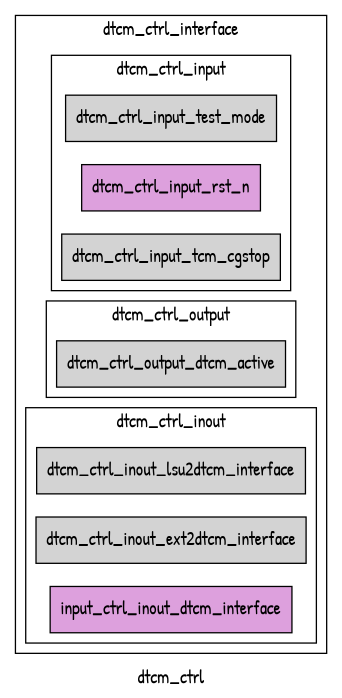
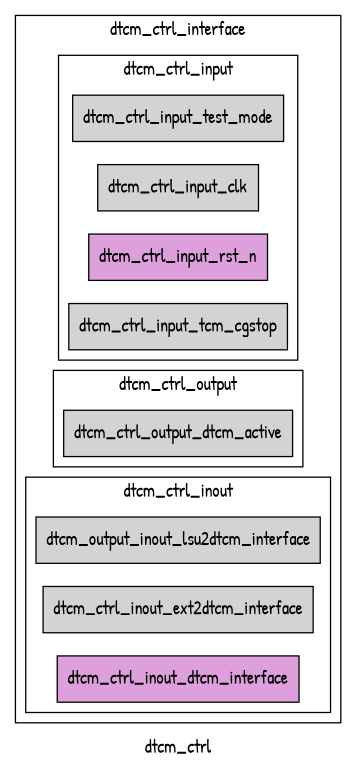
node "dtcm_ctrl_input_clk": added
node "dtcm_ctrl_inout_lsu2dtcm_interface": label "dtcm_ctrl_inout_lsu2dtcm_interface" -> "dtcm_output_inout_lsu2dtcm_interface"
node "input_ctrl_inout_dtcm_interface": label "input_ctrl_inout_dtcm_interface" -> "dtcm_ctrl_inout_dtcm_interface"
